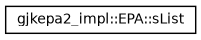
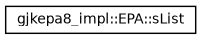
node "gjkepa2_impl::EPA::sList": label "gjkepa2_impl::EPA::sList" -> "gjkepa8_impl::EPA::sList"
